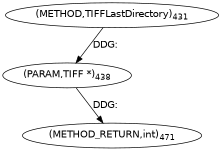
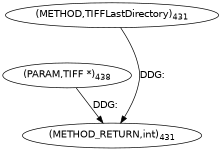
edge "(METHOD,TIFFLastDirectory)" -> "(PARAM,TIFF *)": now "(METHOD,TIFFLastDirectory)" -> "(METHOD_RETURN,int)"
node "(METHOD_RETURN,int)": text "471" -> "431"
